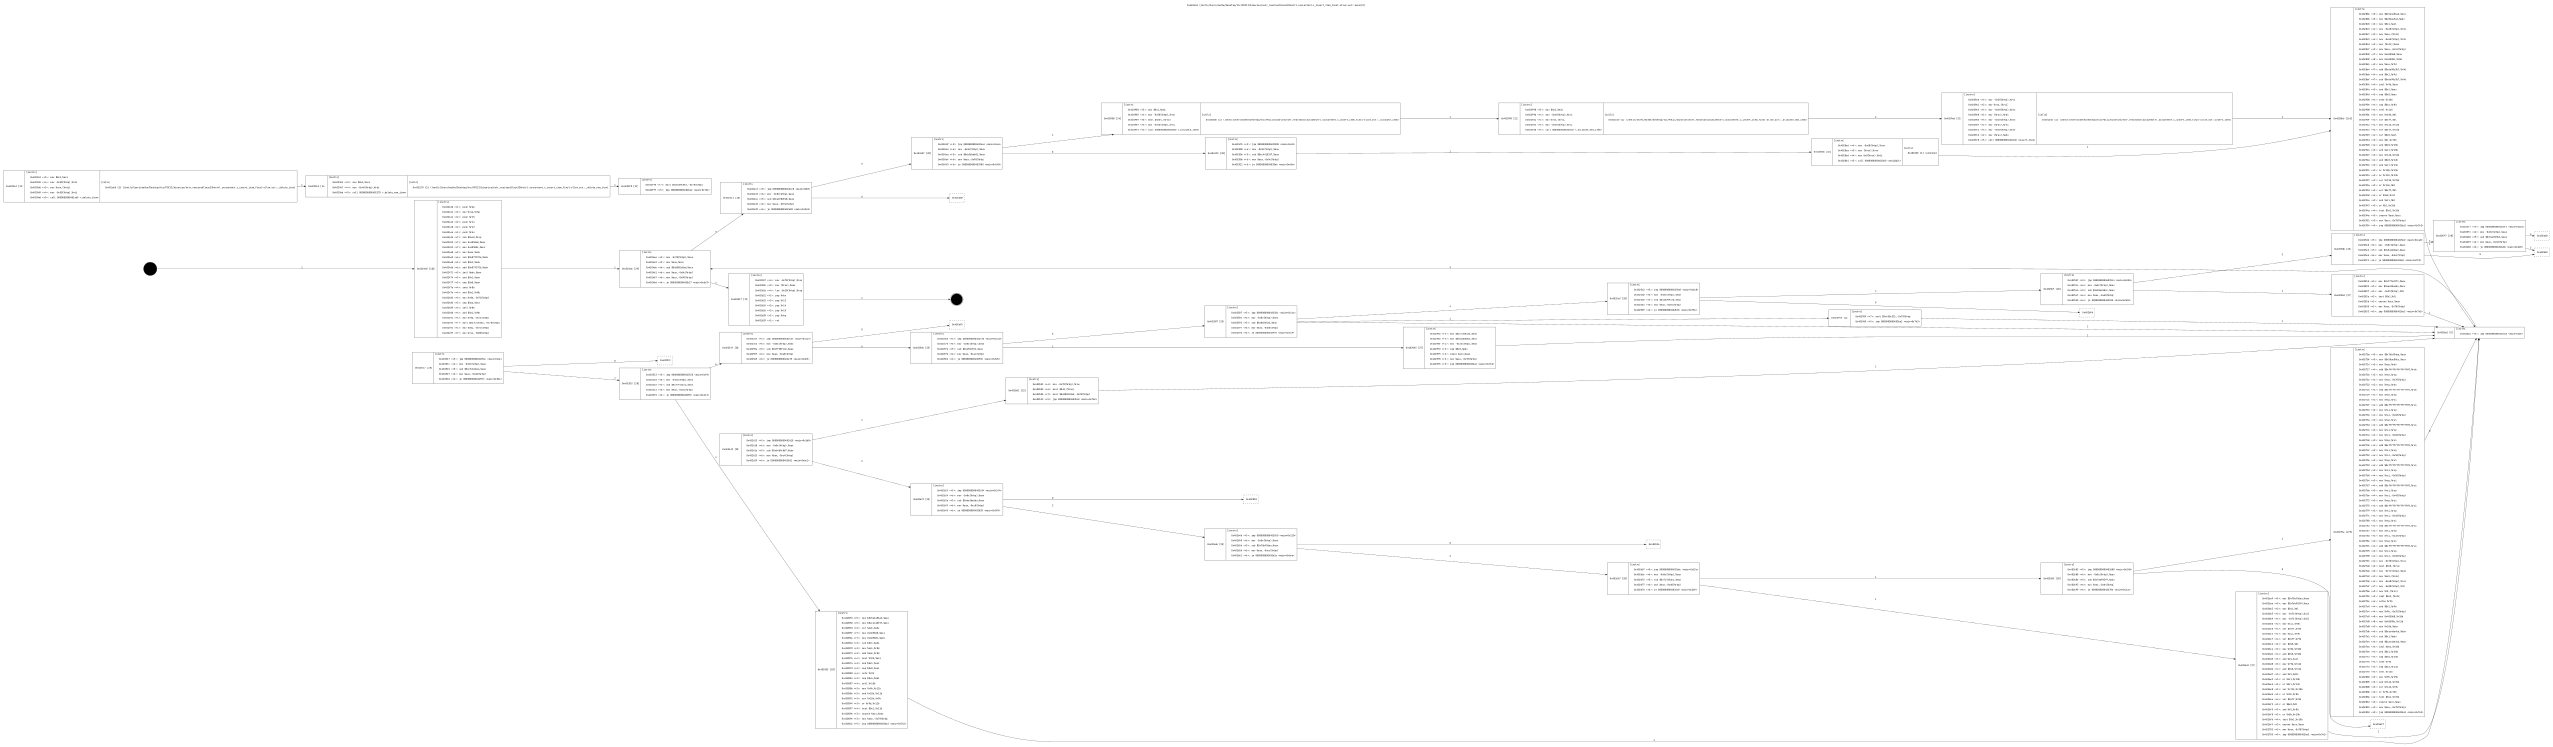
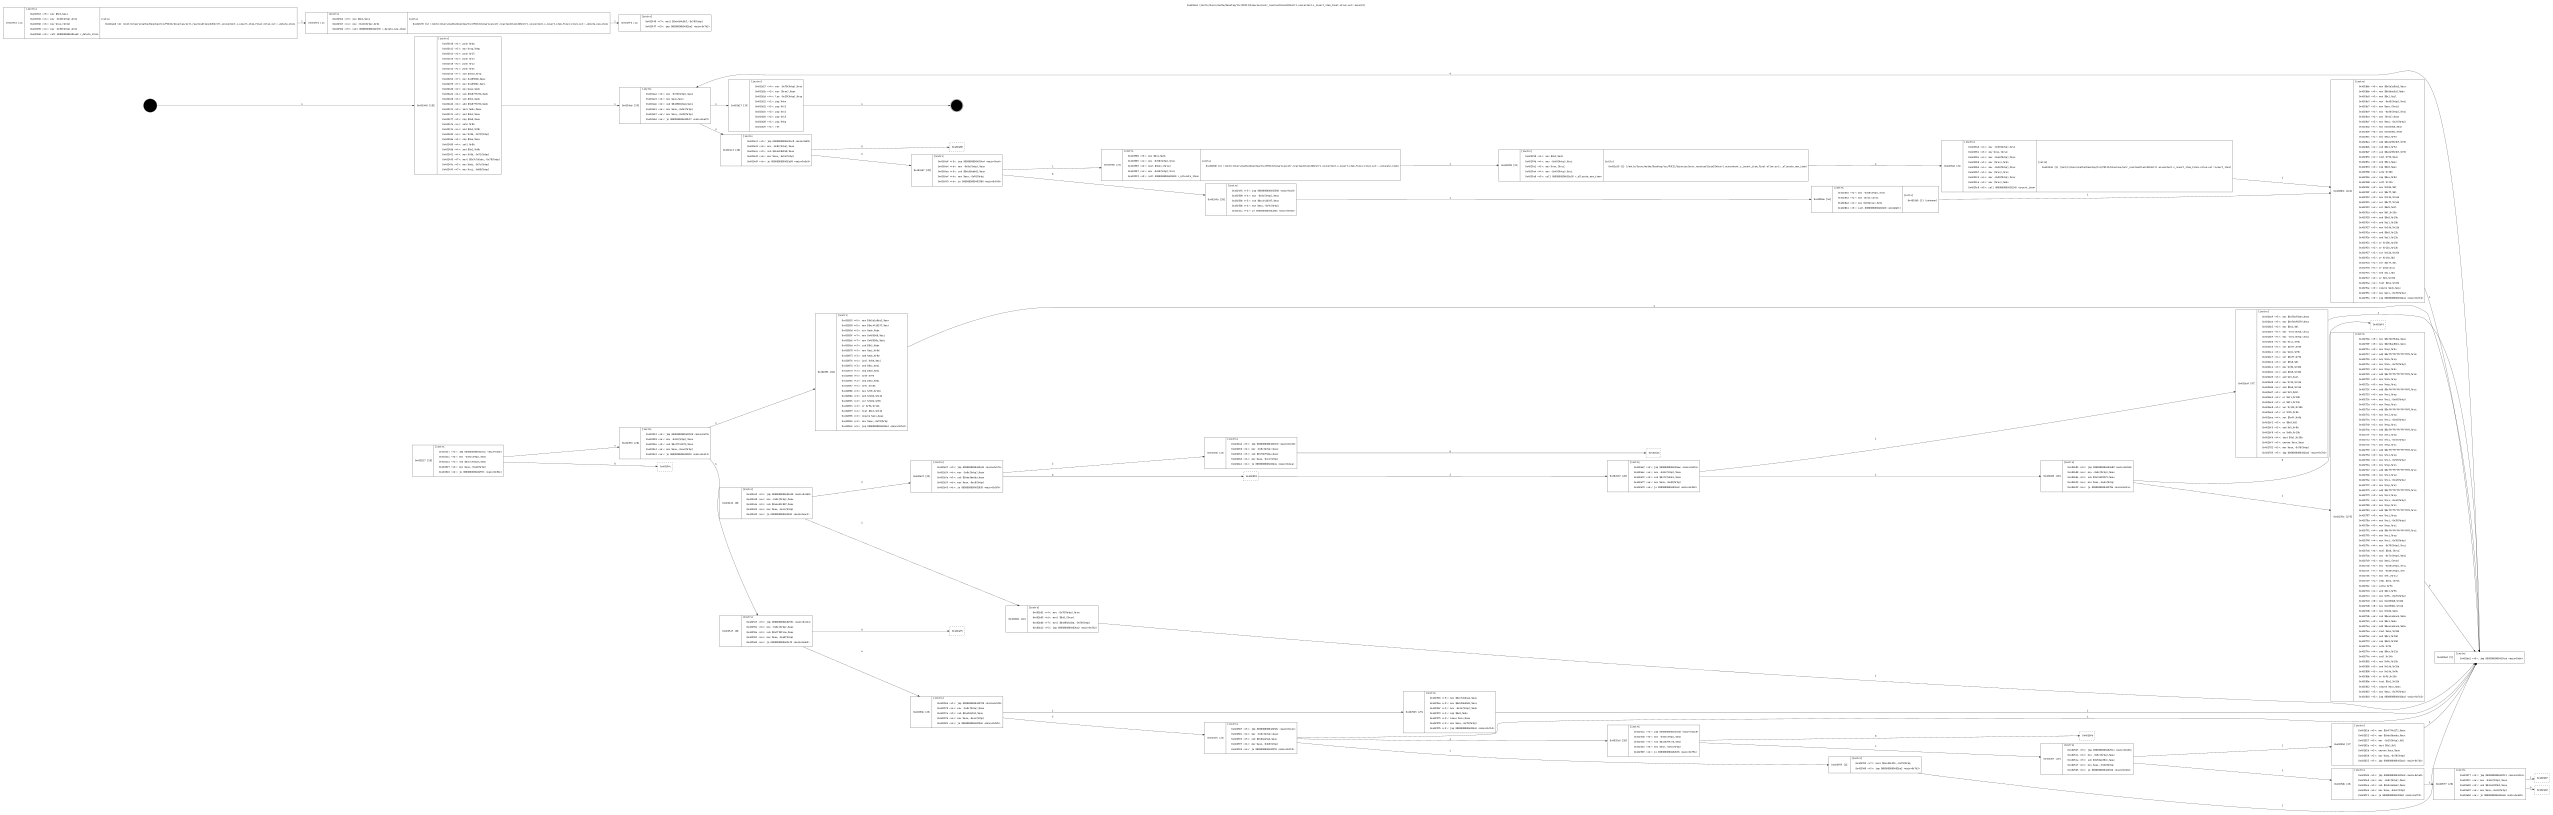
edge "0x4025db [28]" -> "0x402b69": removed, label "0"
edge "0x40264b [28]" -> "0x402667 [28]": now "0x402838" -> "0x402667 [28]"
